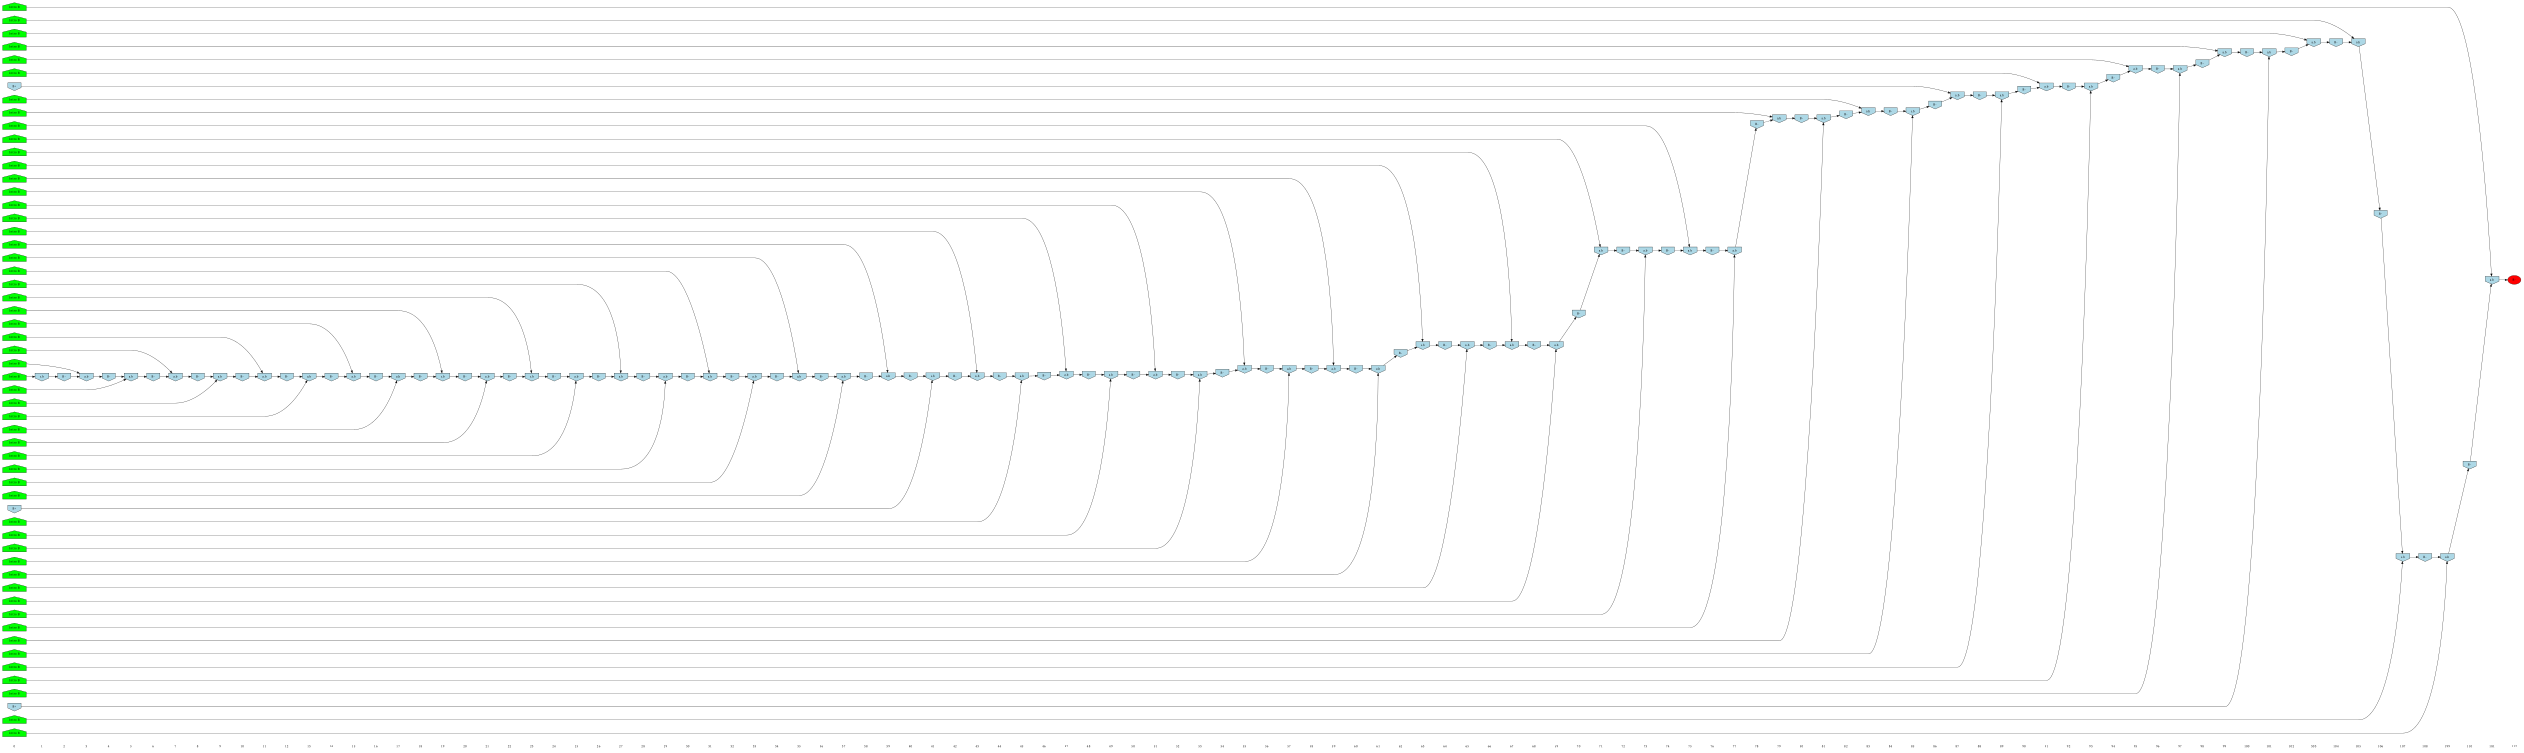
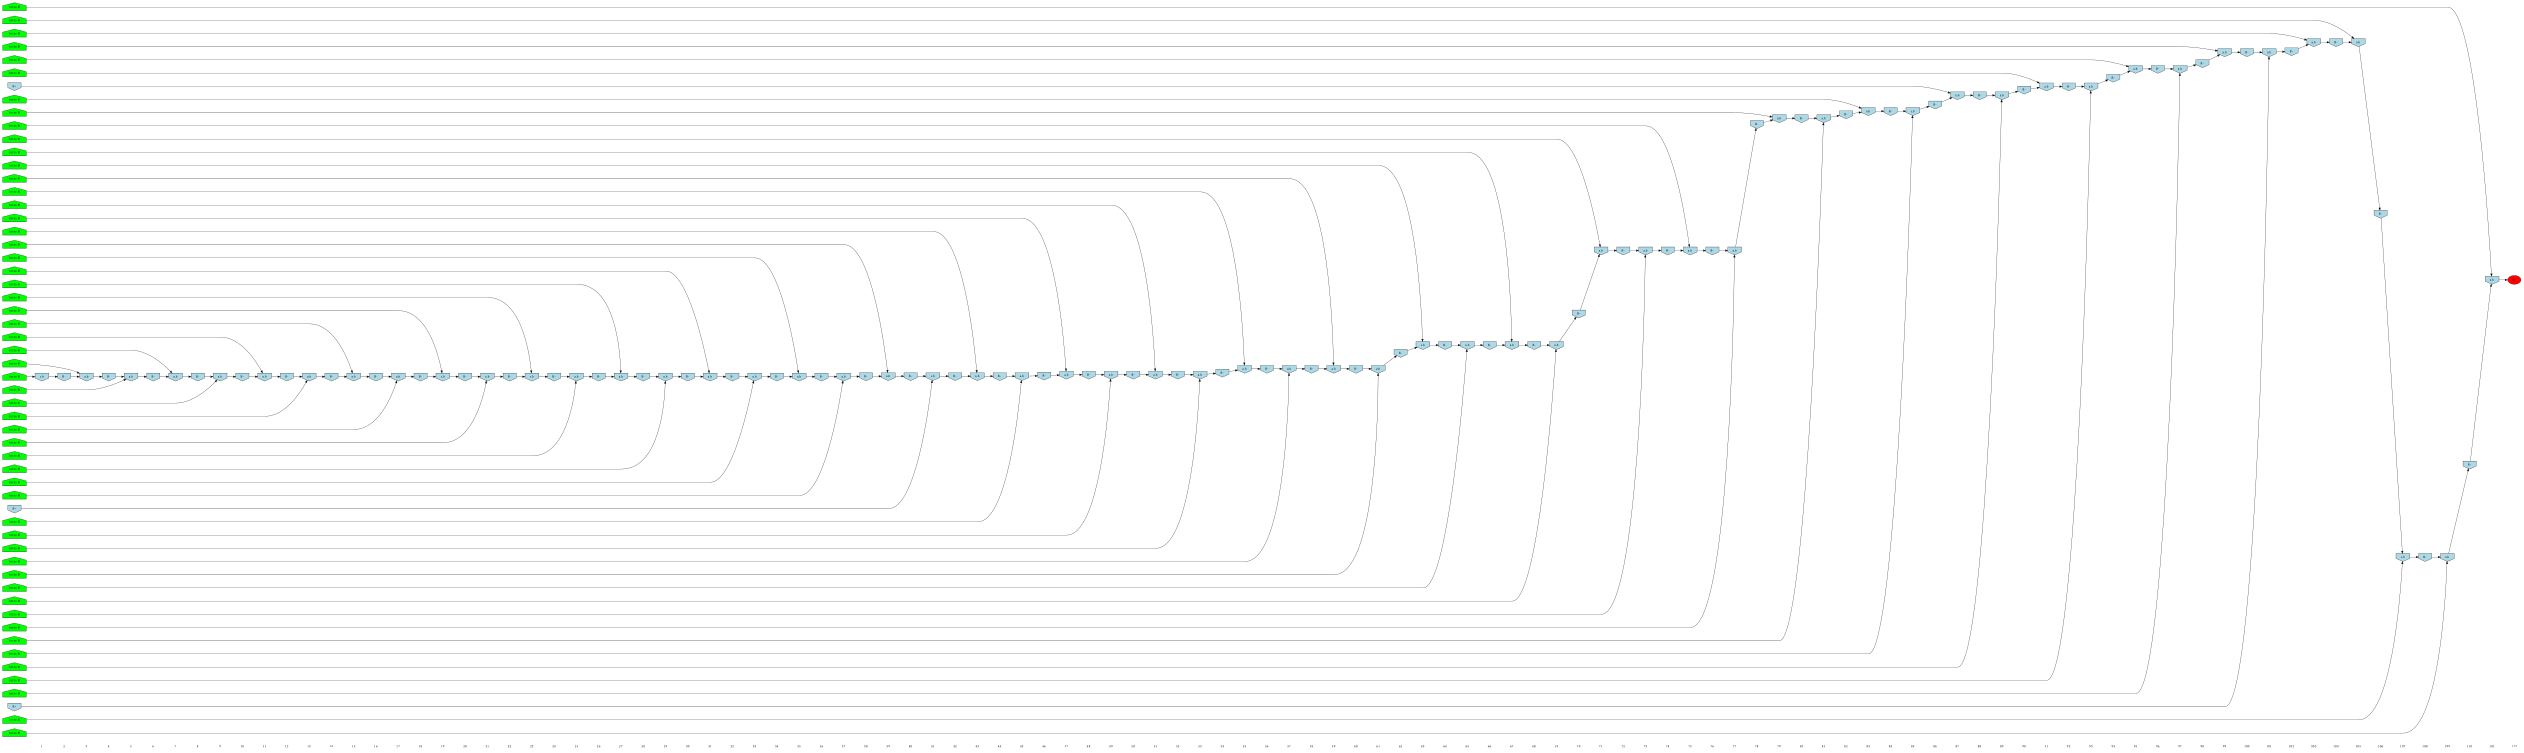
node "0": removed
